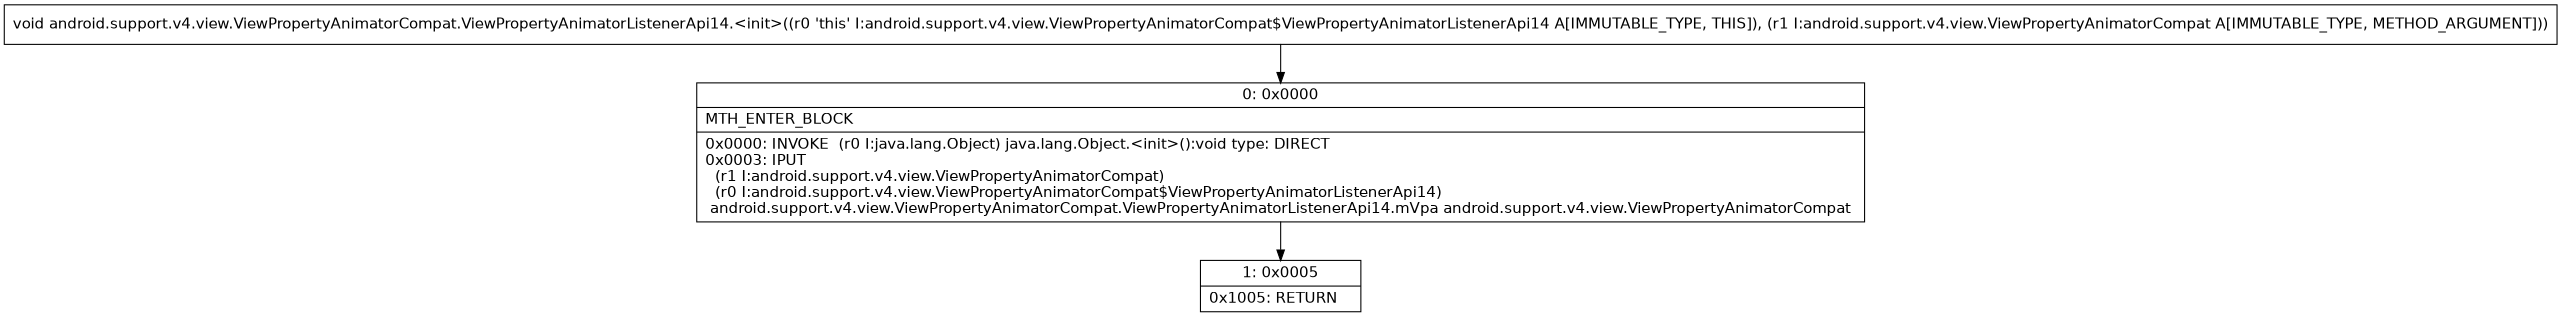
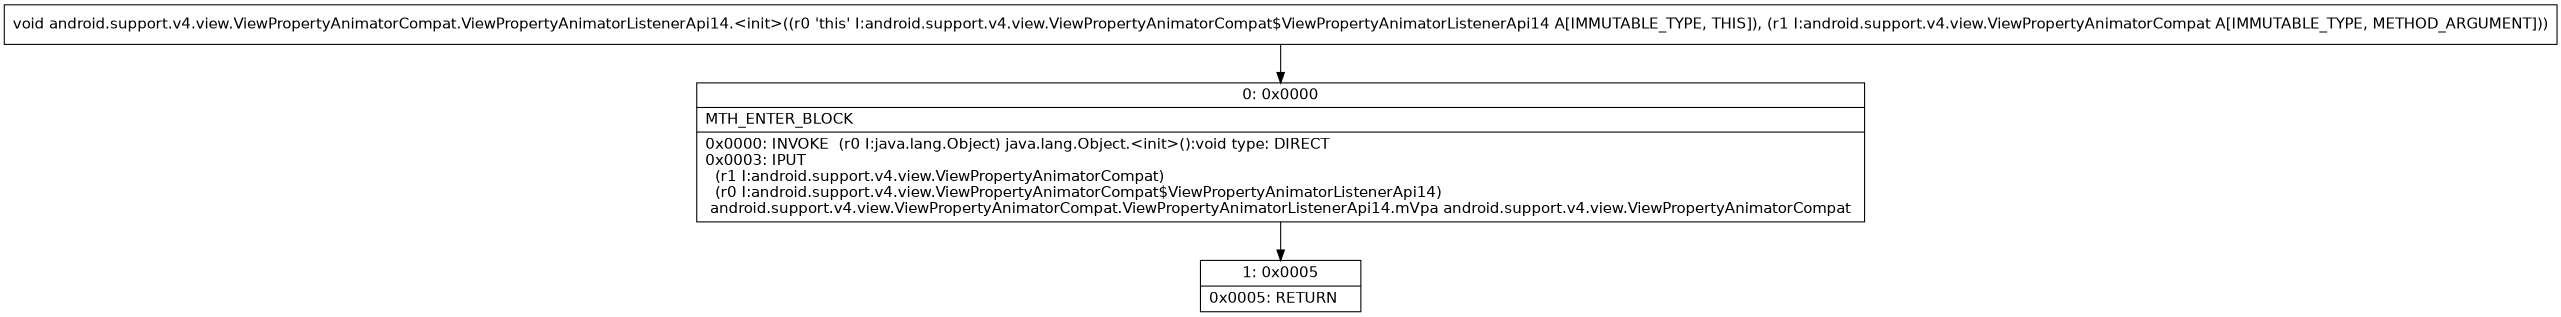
node "1: 0x0005": text "0x1005: RETURN" -> "0x0005: RETURN"
